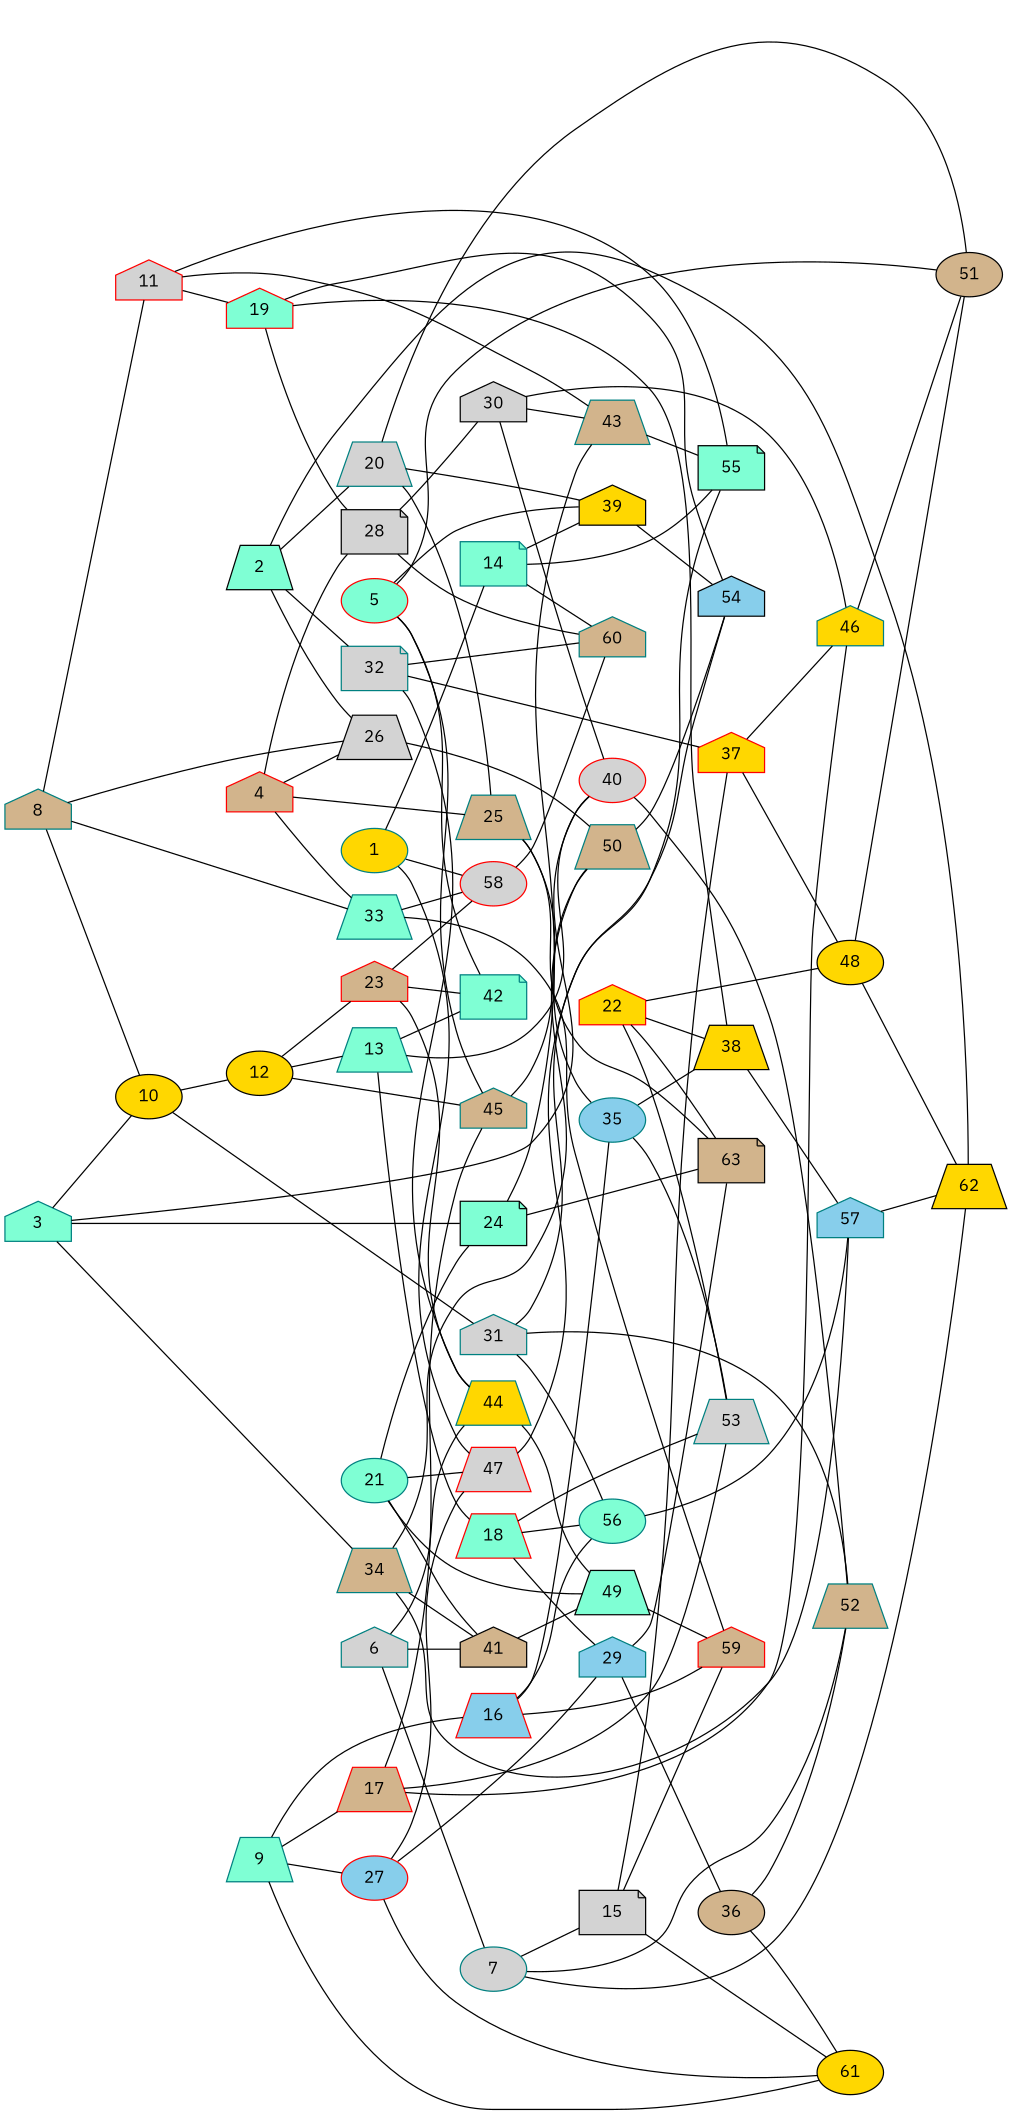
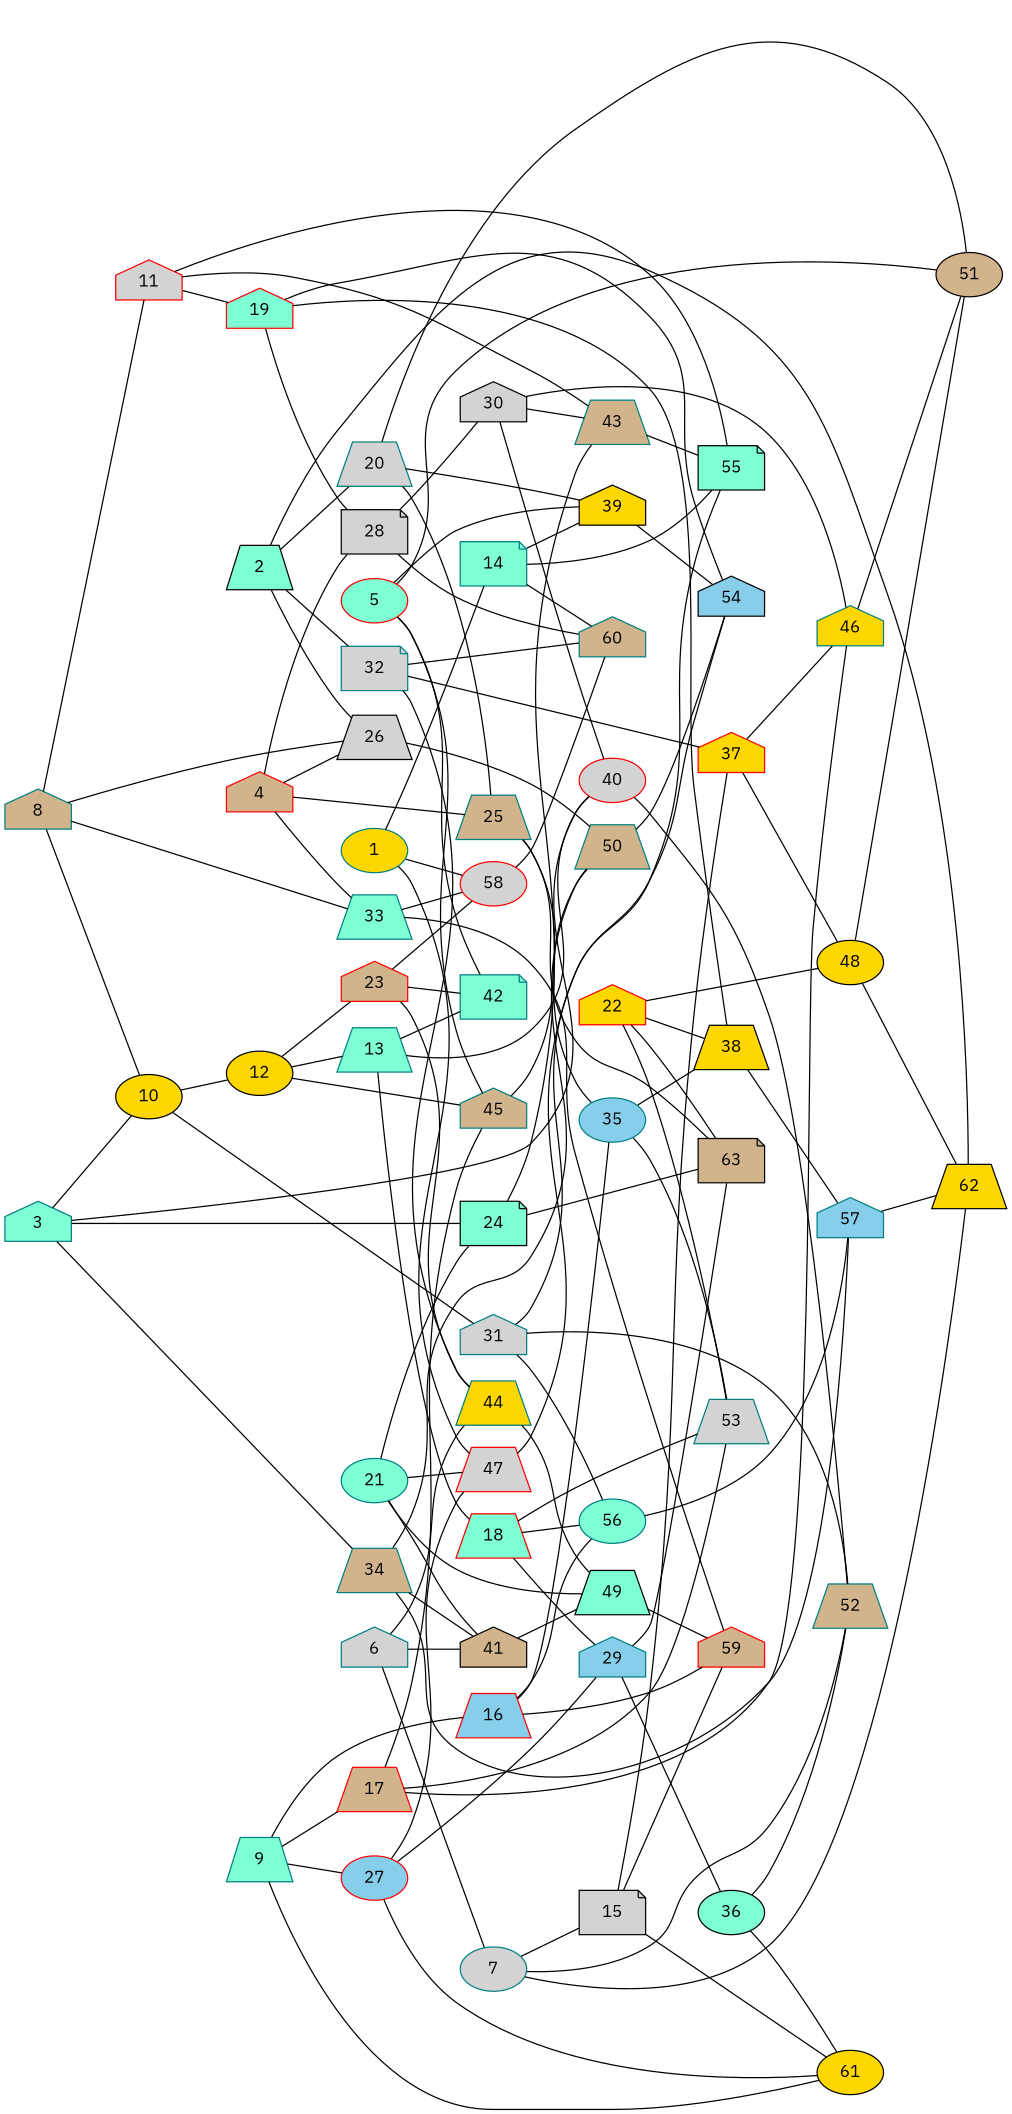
node "36": fillcolor tan -> aquamarine
